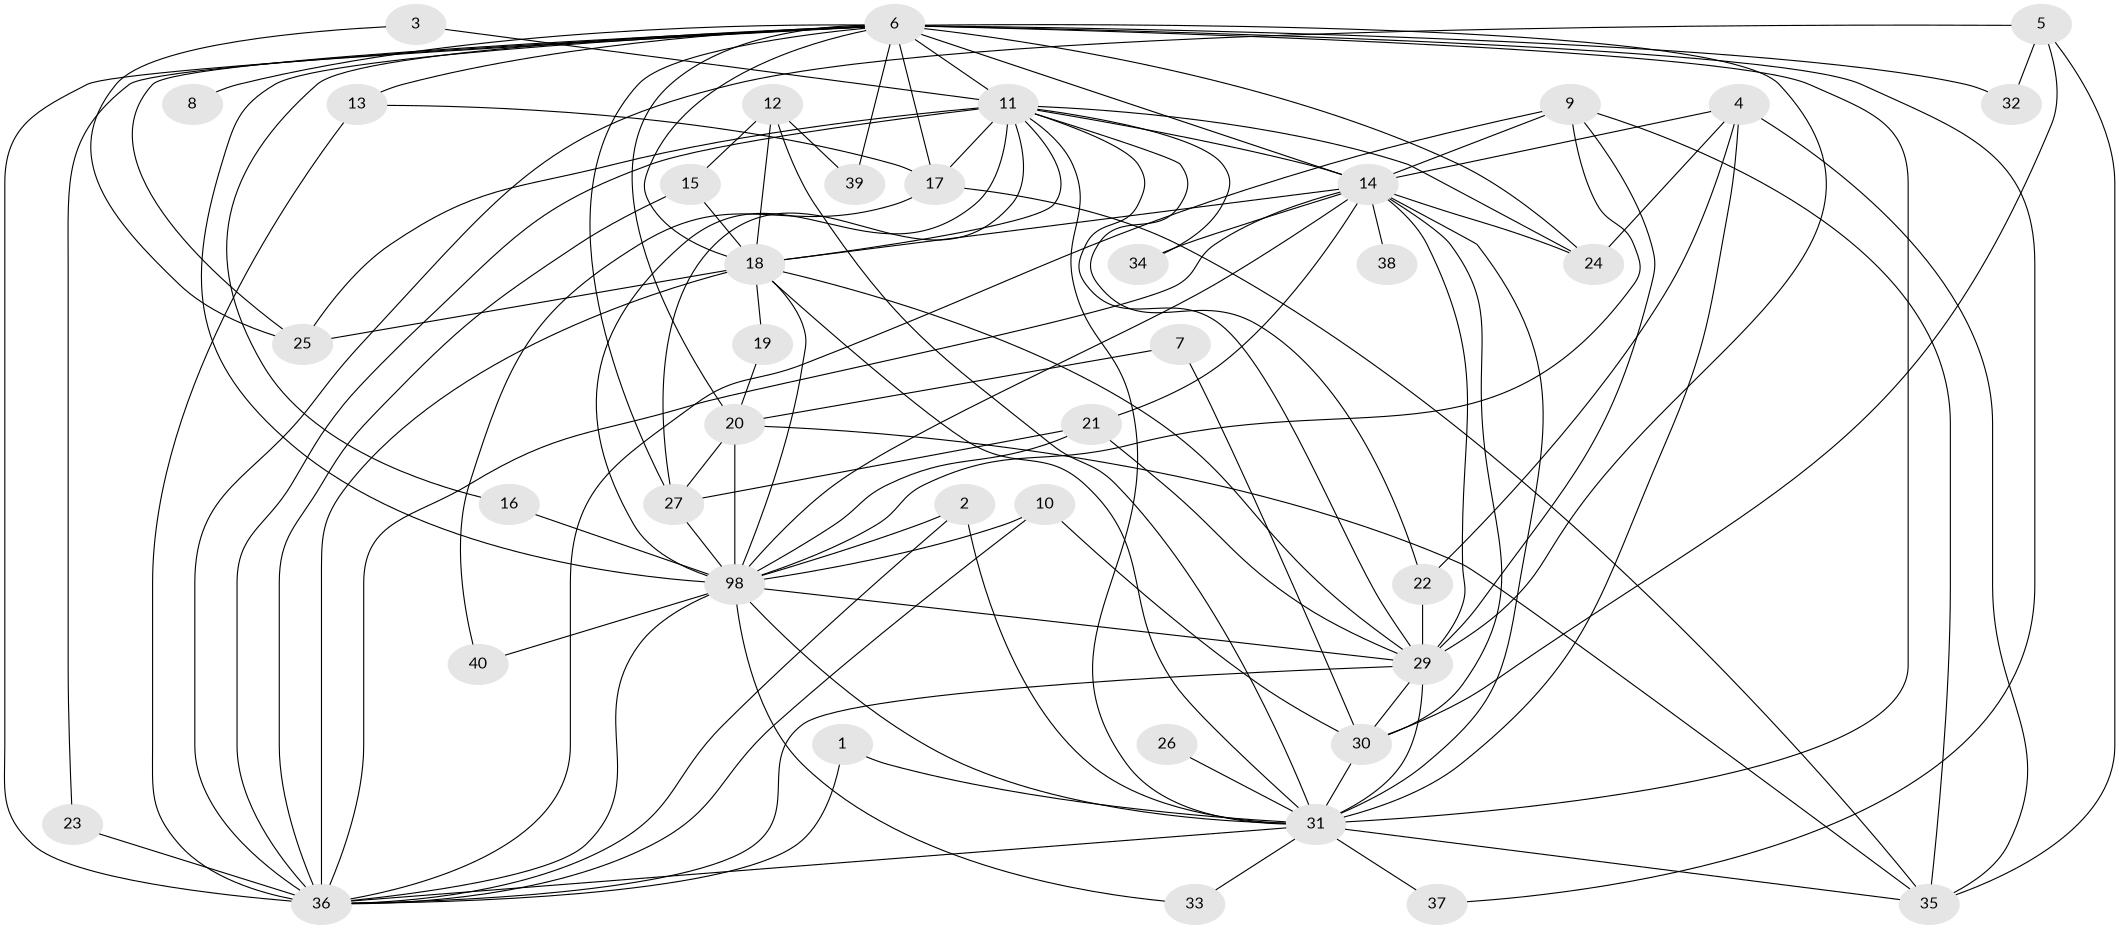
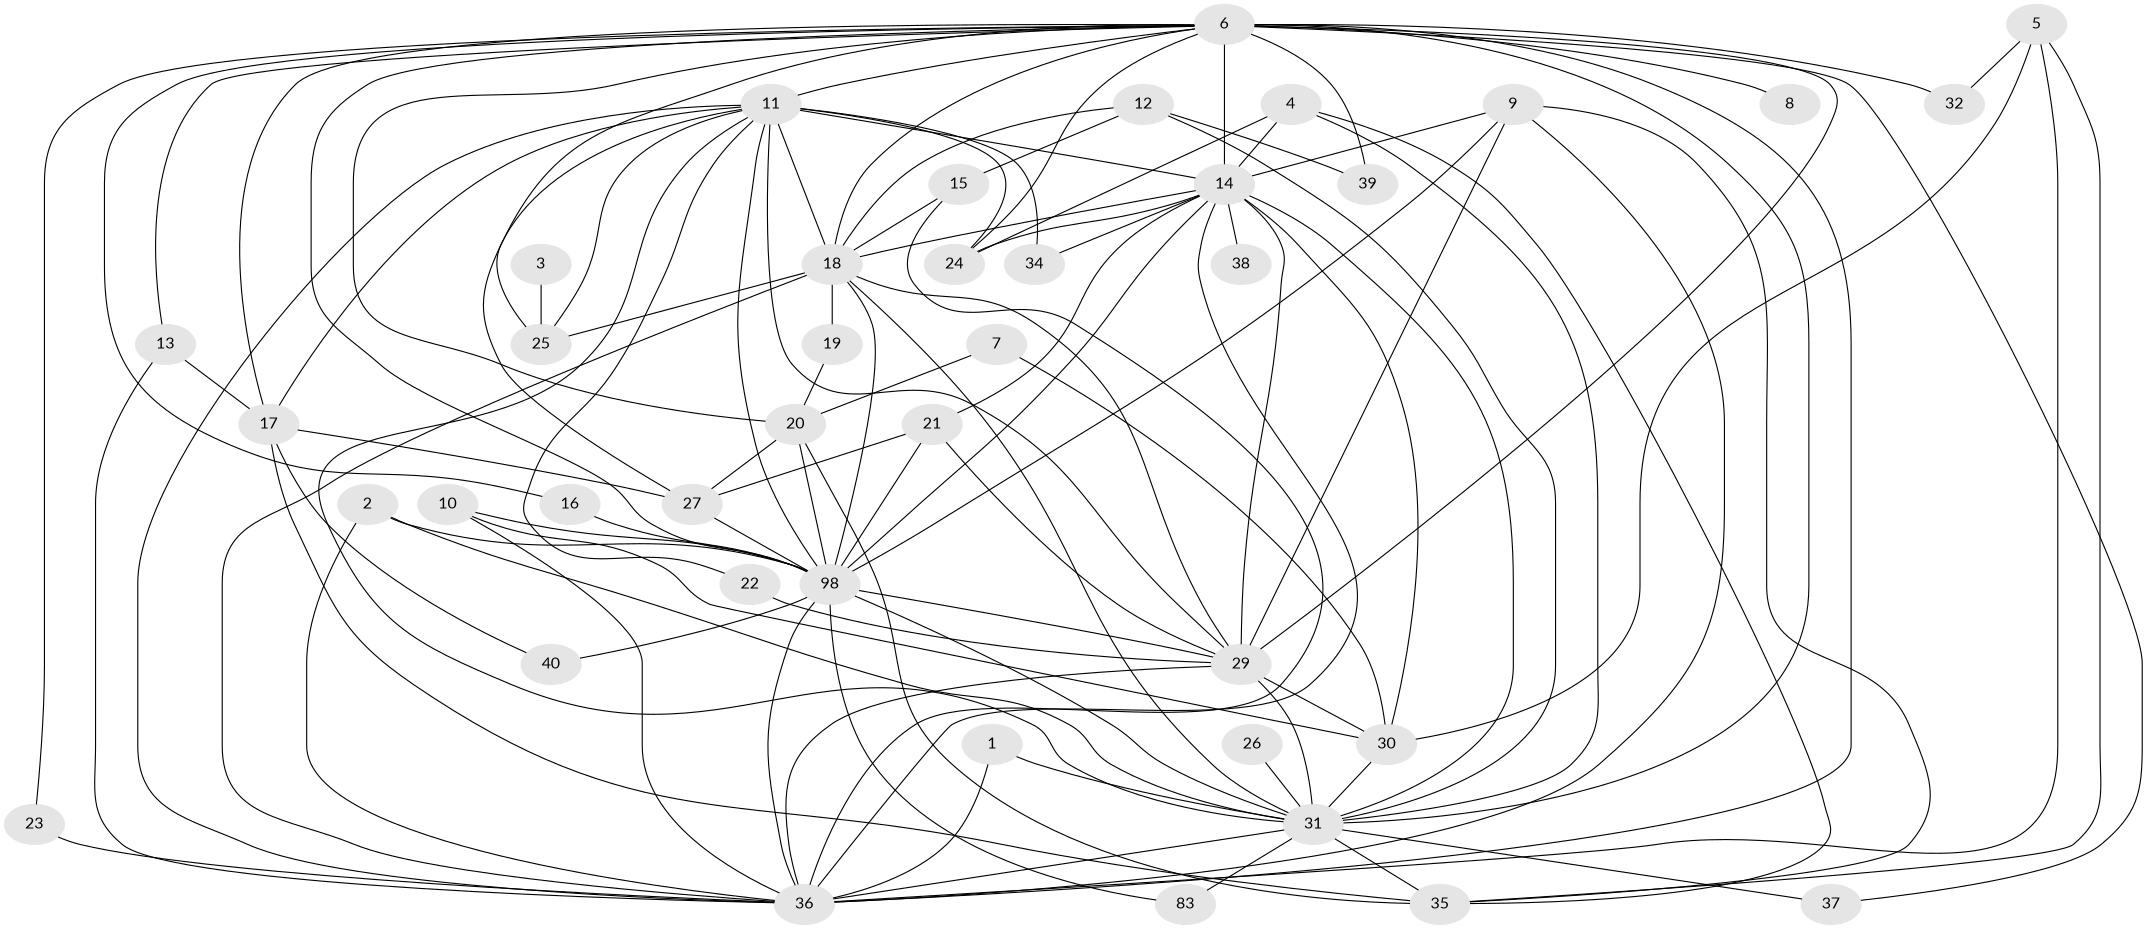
edge "3" -- "11": removed
edge "6" -- "27": now "17" -- "27"
edge "4" -- "22": removed
node "33": label "33" -> "83"
